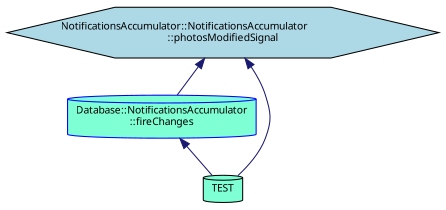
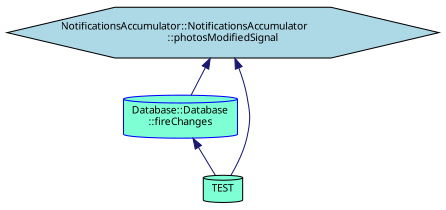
node "Database::NotificationsAccumulator ::fireChanges": label "Database::NotificationsAccumulator ::fireChanges" -> "Database::Database ::fireChanges"
